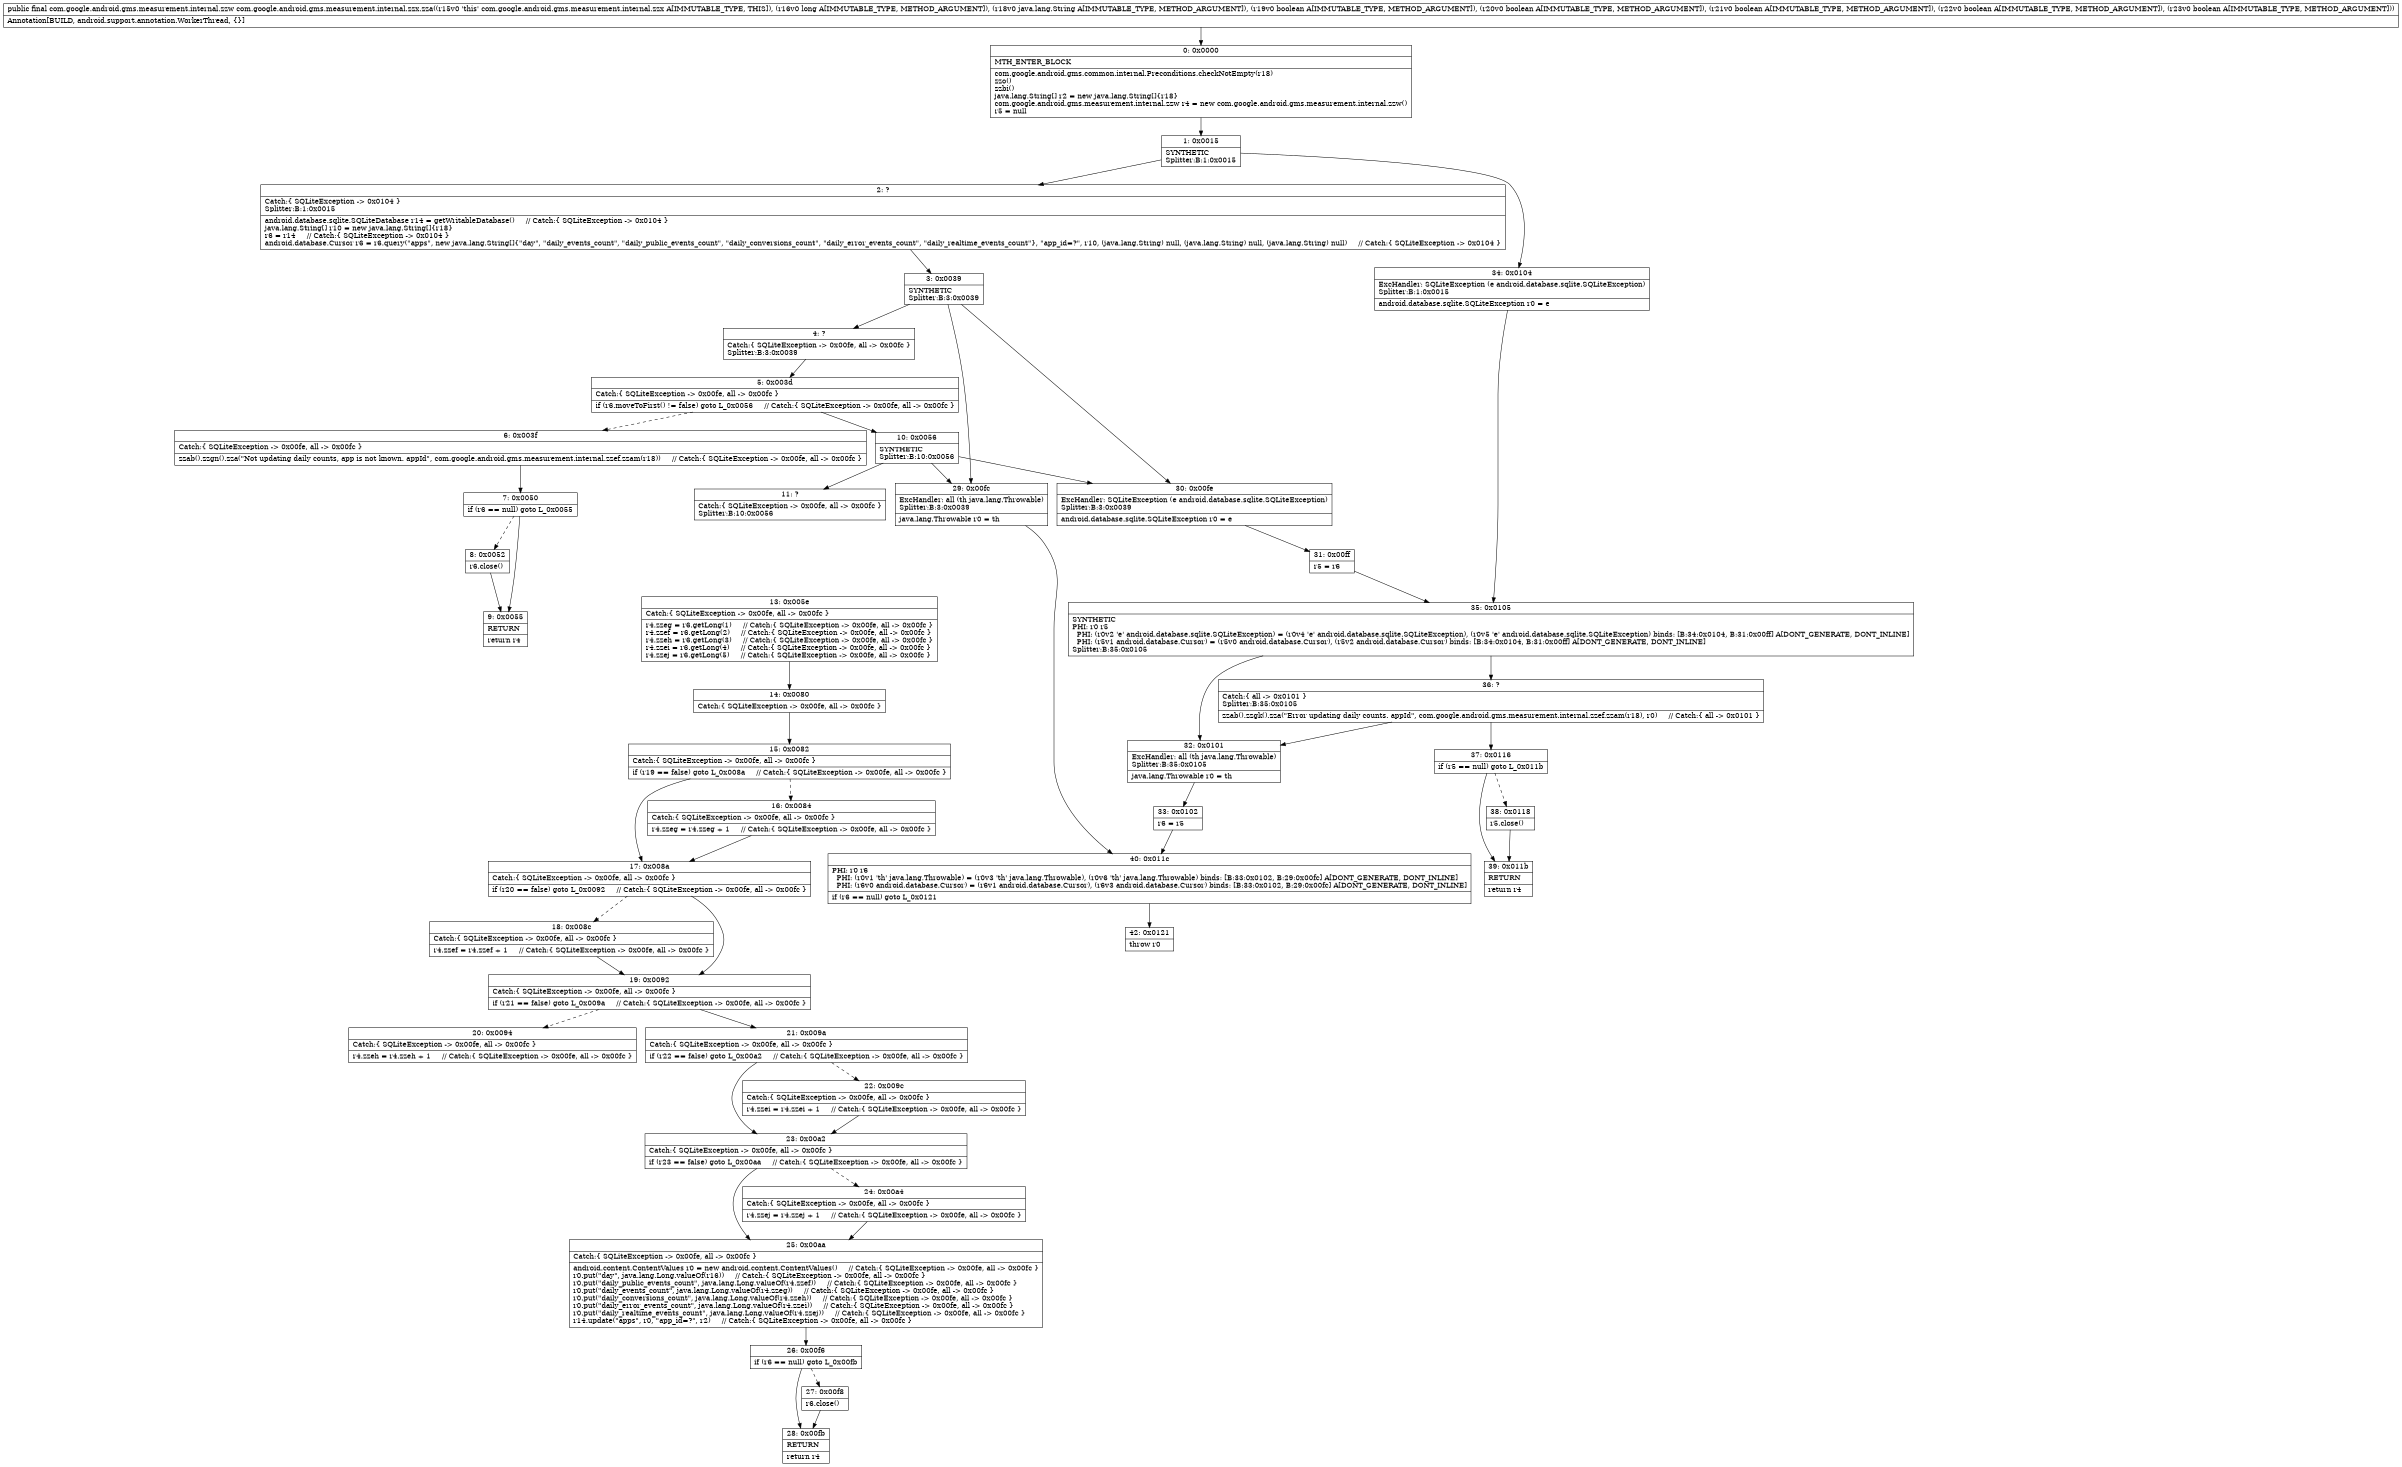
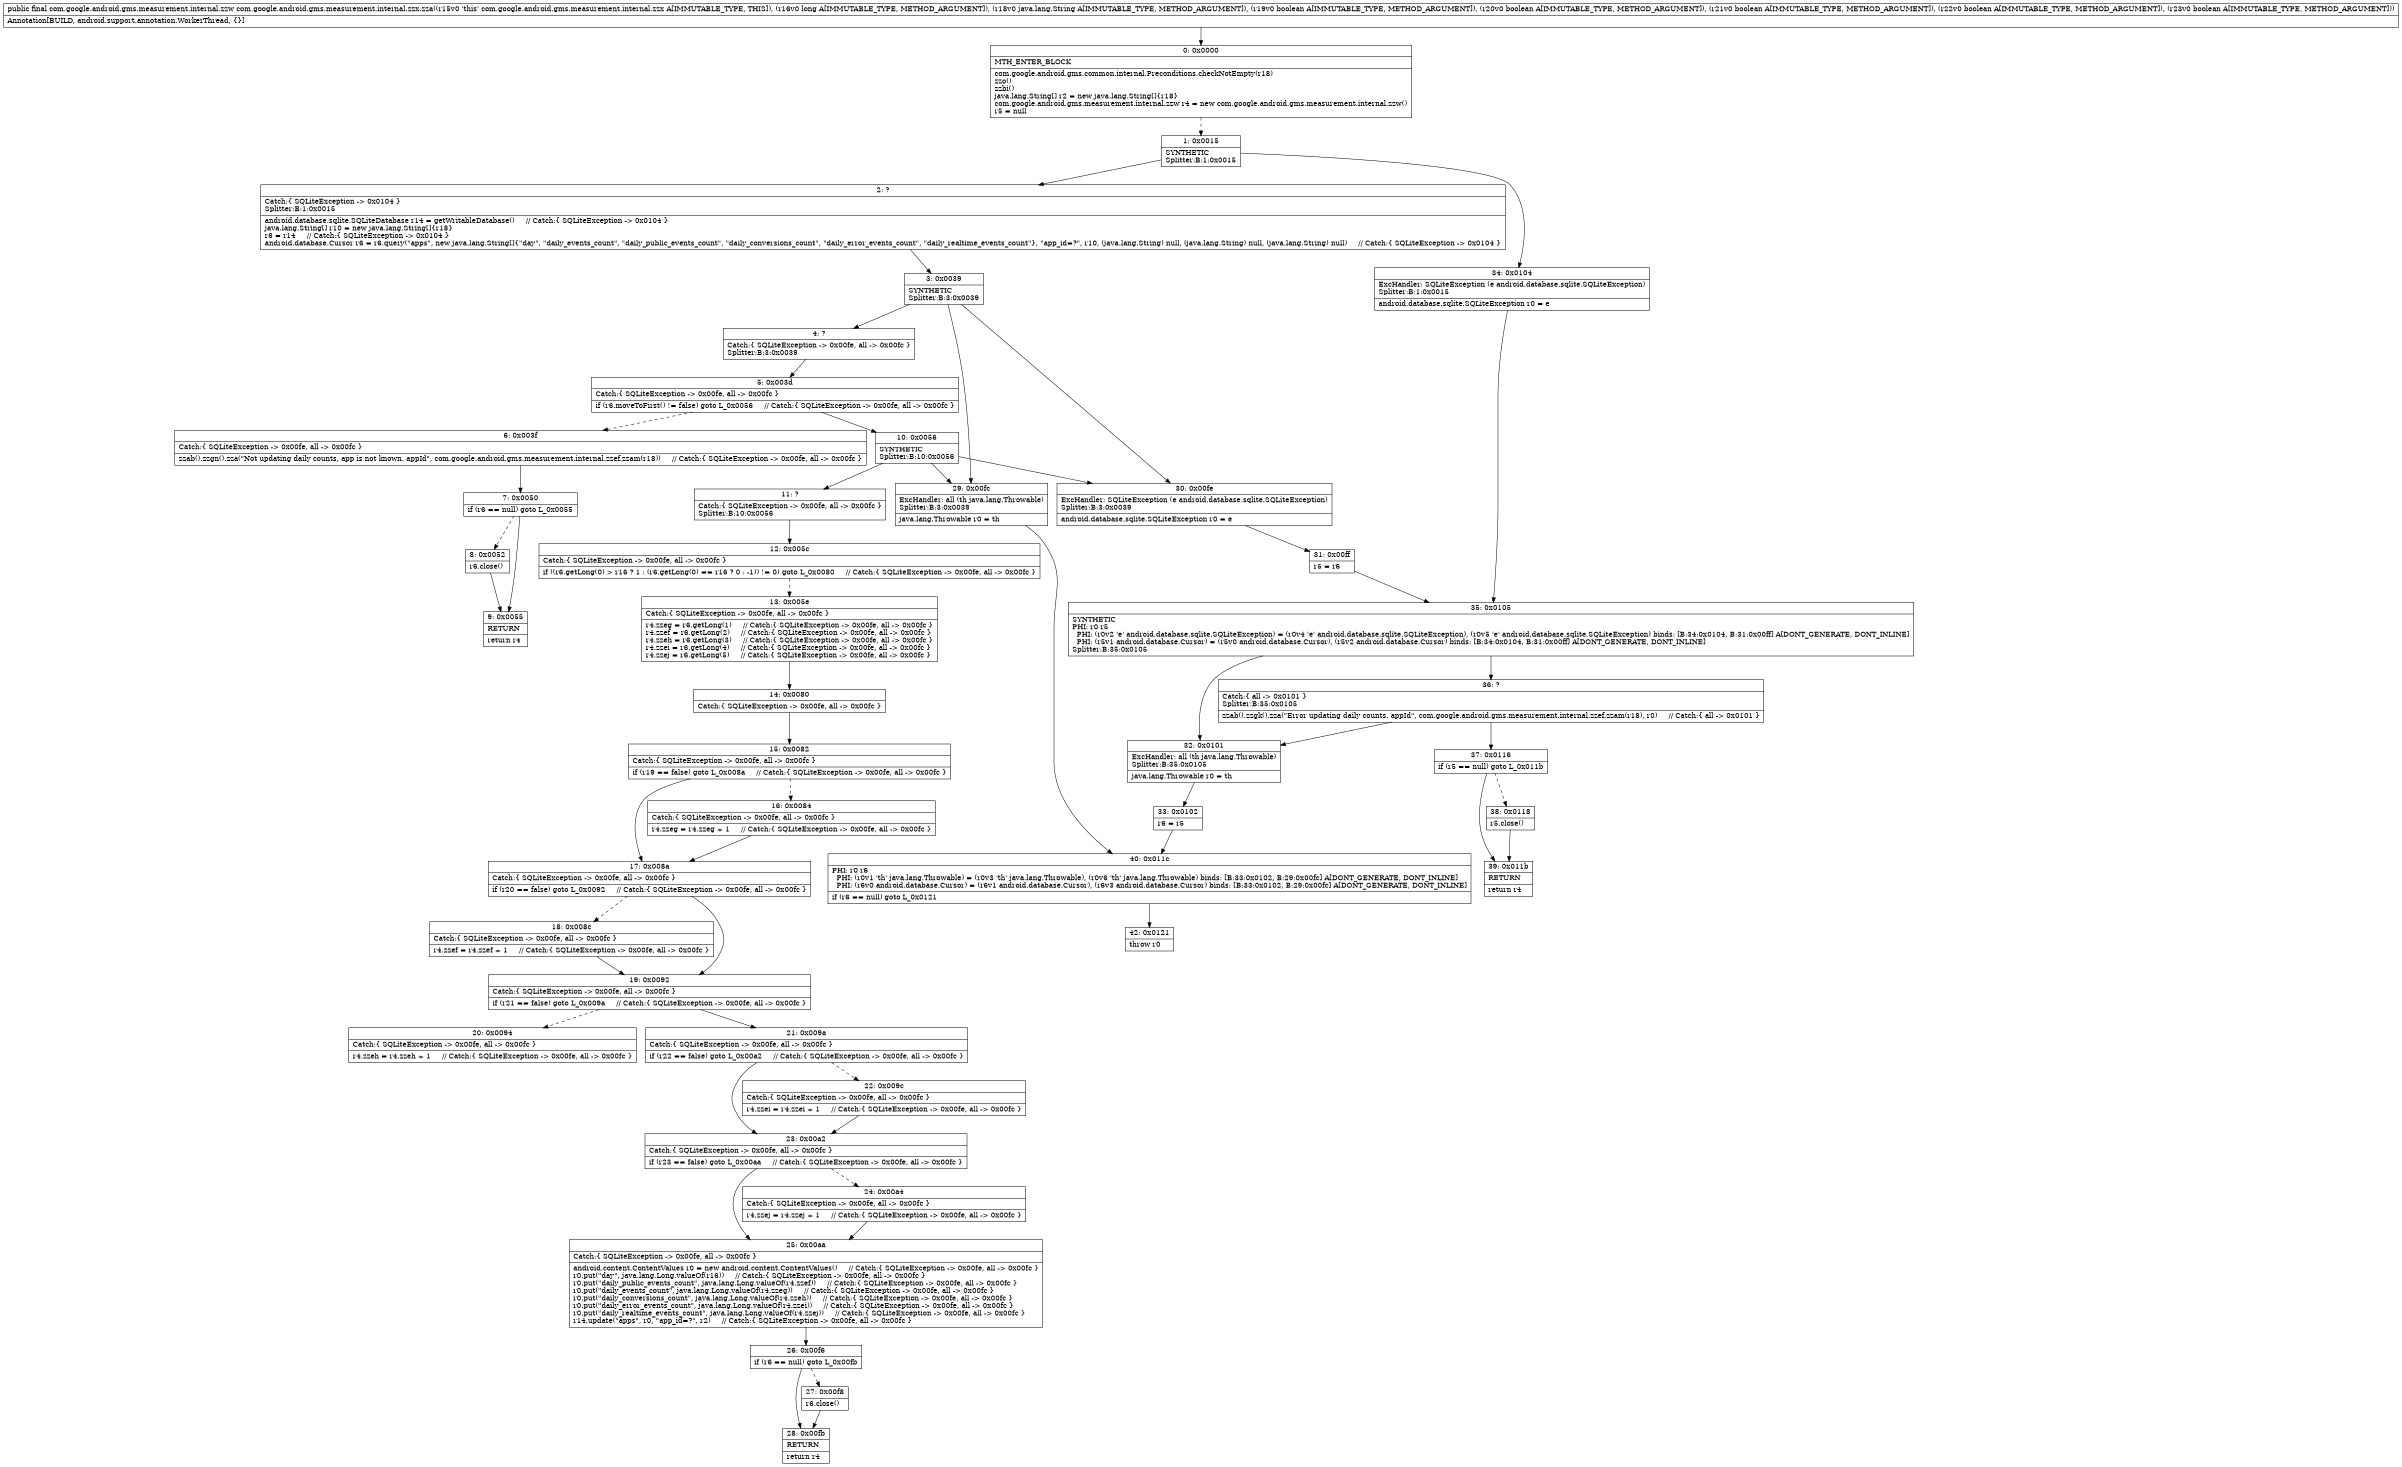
edge "0: 0x0000" -> "1: 0x0015": style solid -> dashed
node "12: 0x005c": added
